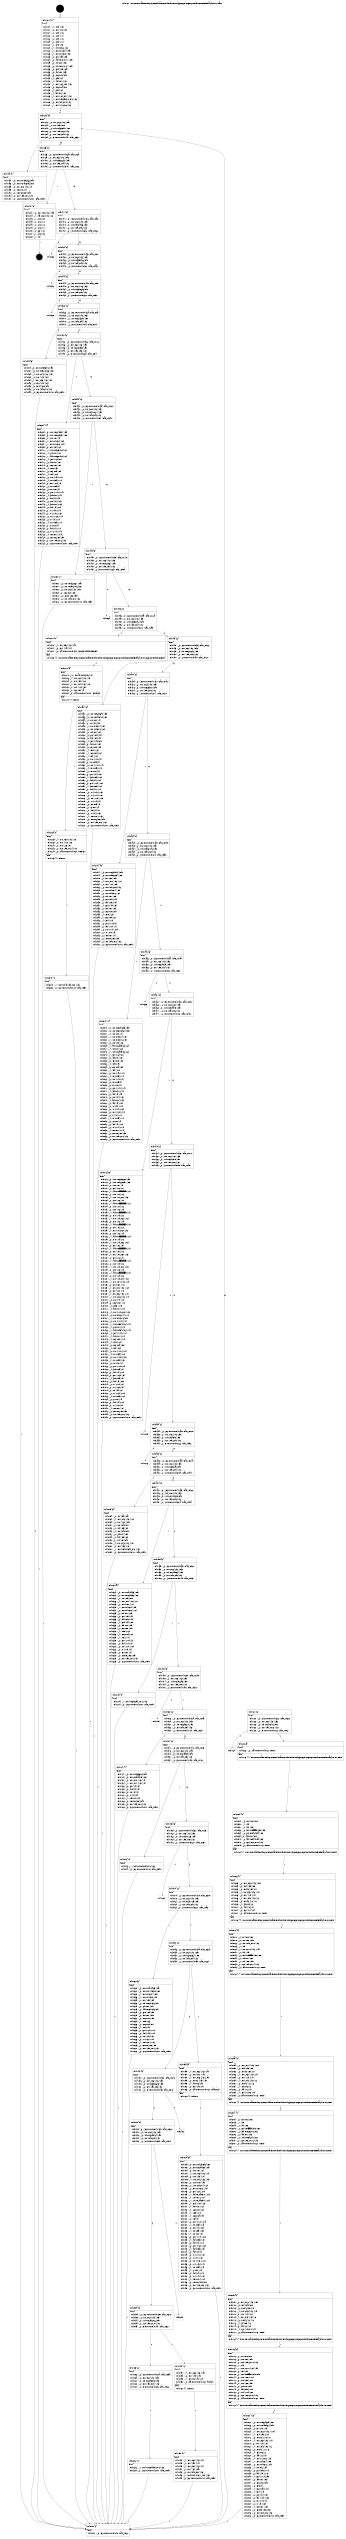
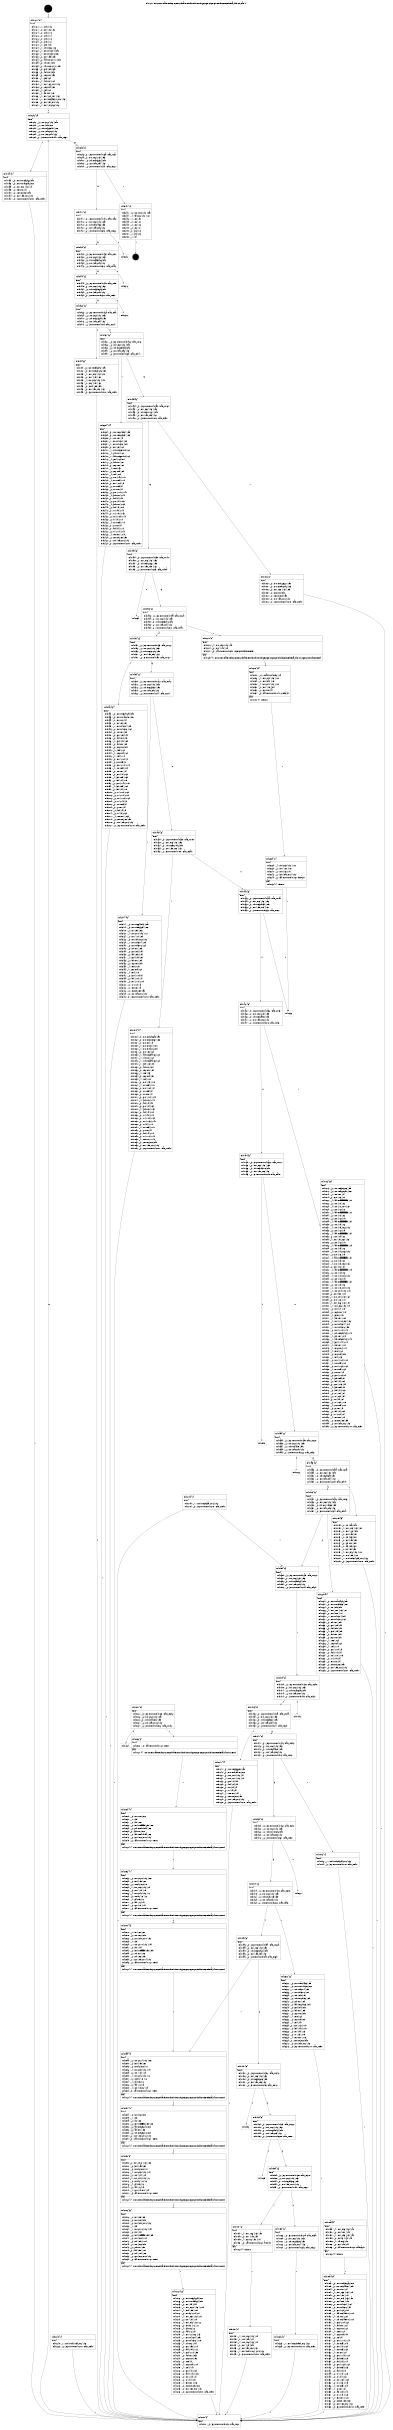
edge "0x402239 [21]" -> "0x40224e [12]": now "0x402239 [21]" -> "0x40255c"
edge "0x401aed [28]" -> "0x4021dd [12]": reversed
edge "0x401b41 [28]" -> "0x401b5d [28]": label " 15" -> " 5"
edge "0x401b95 [28]" -> "0x401ead [29]": now "0x401b95 [28]" -> "0x4020aa [42]"
